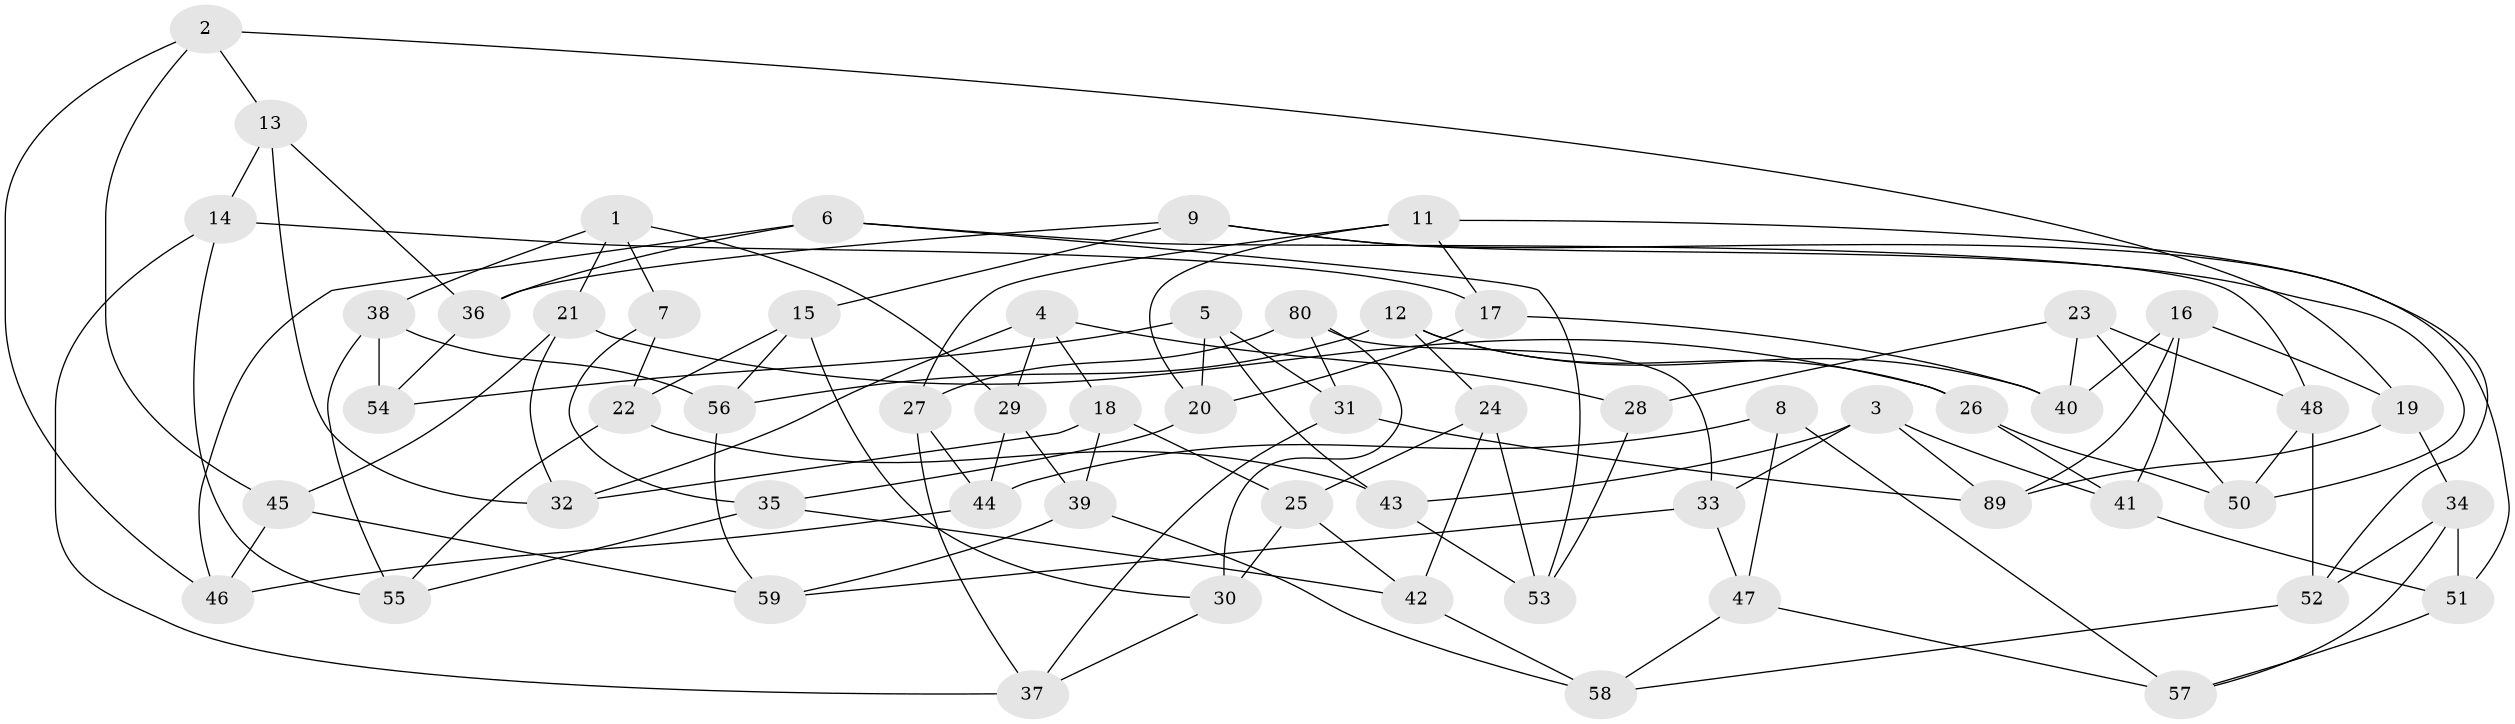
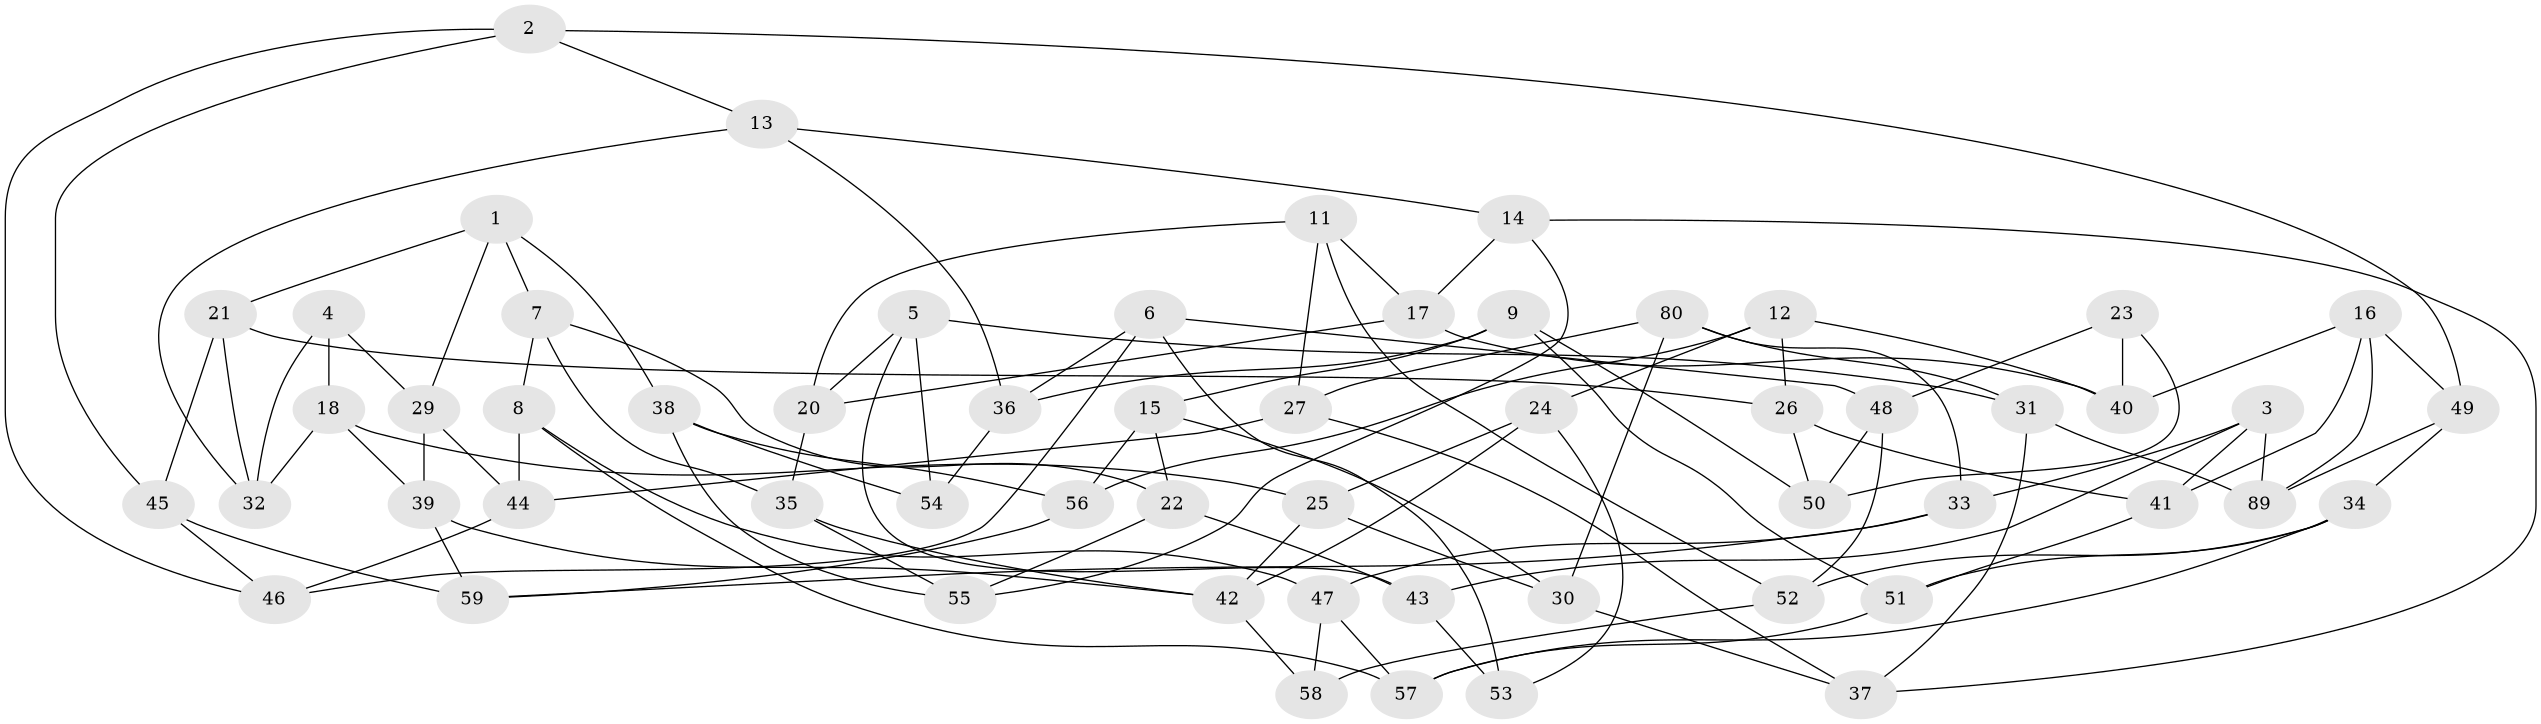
edge "7" -- "8": added
node "28": removed
node "19": label "19" -> "49"
edge "39" -- "58": now "39" -- "42"
